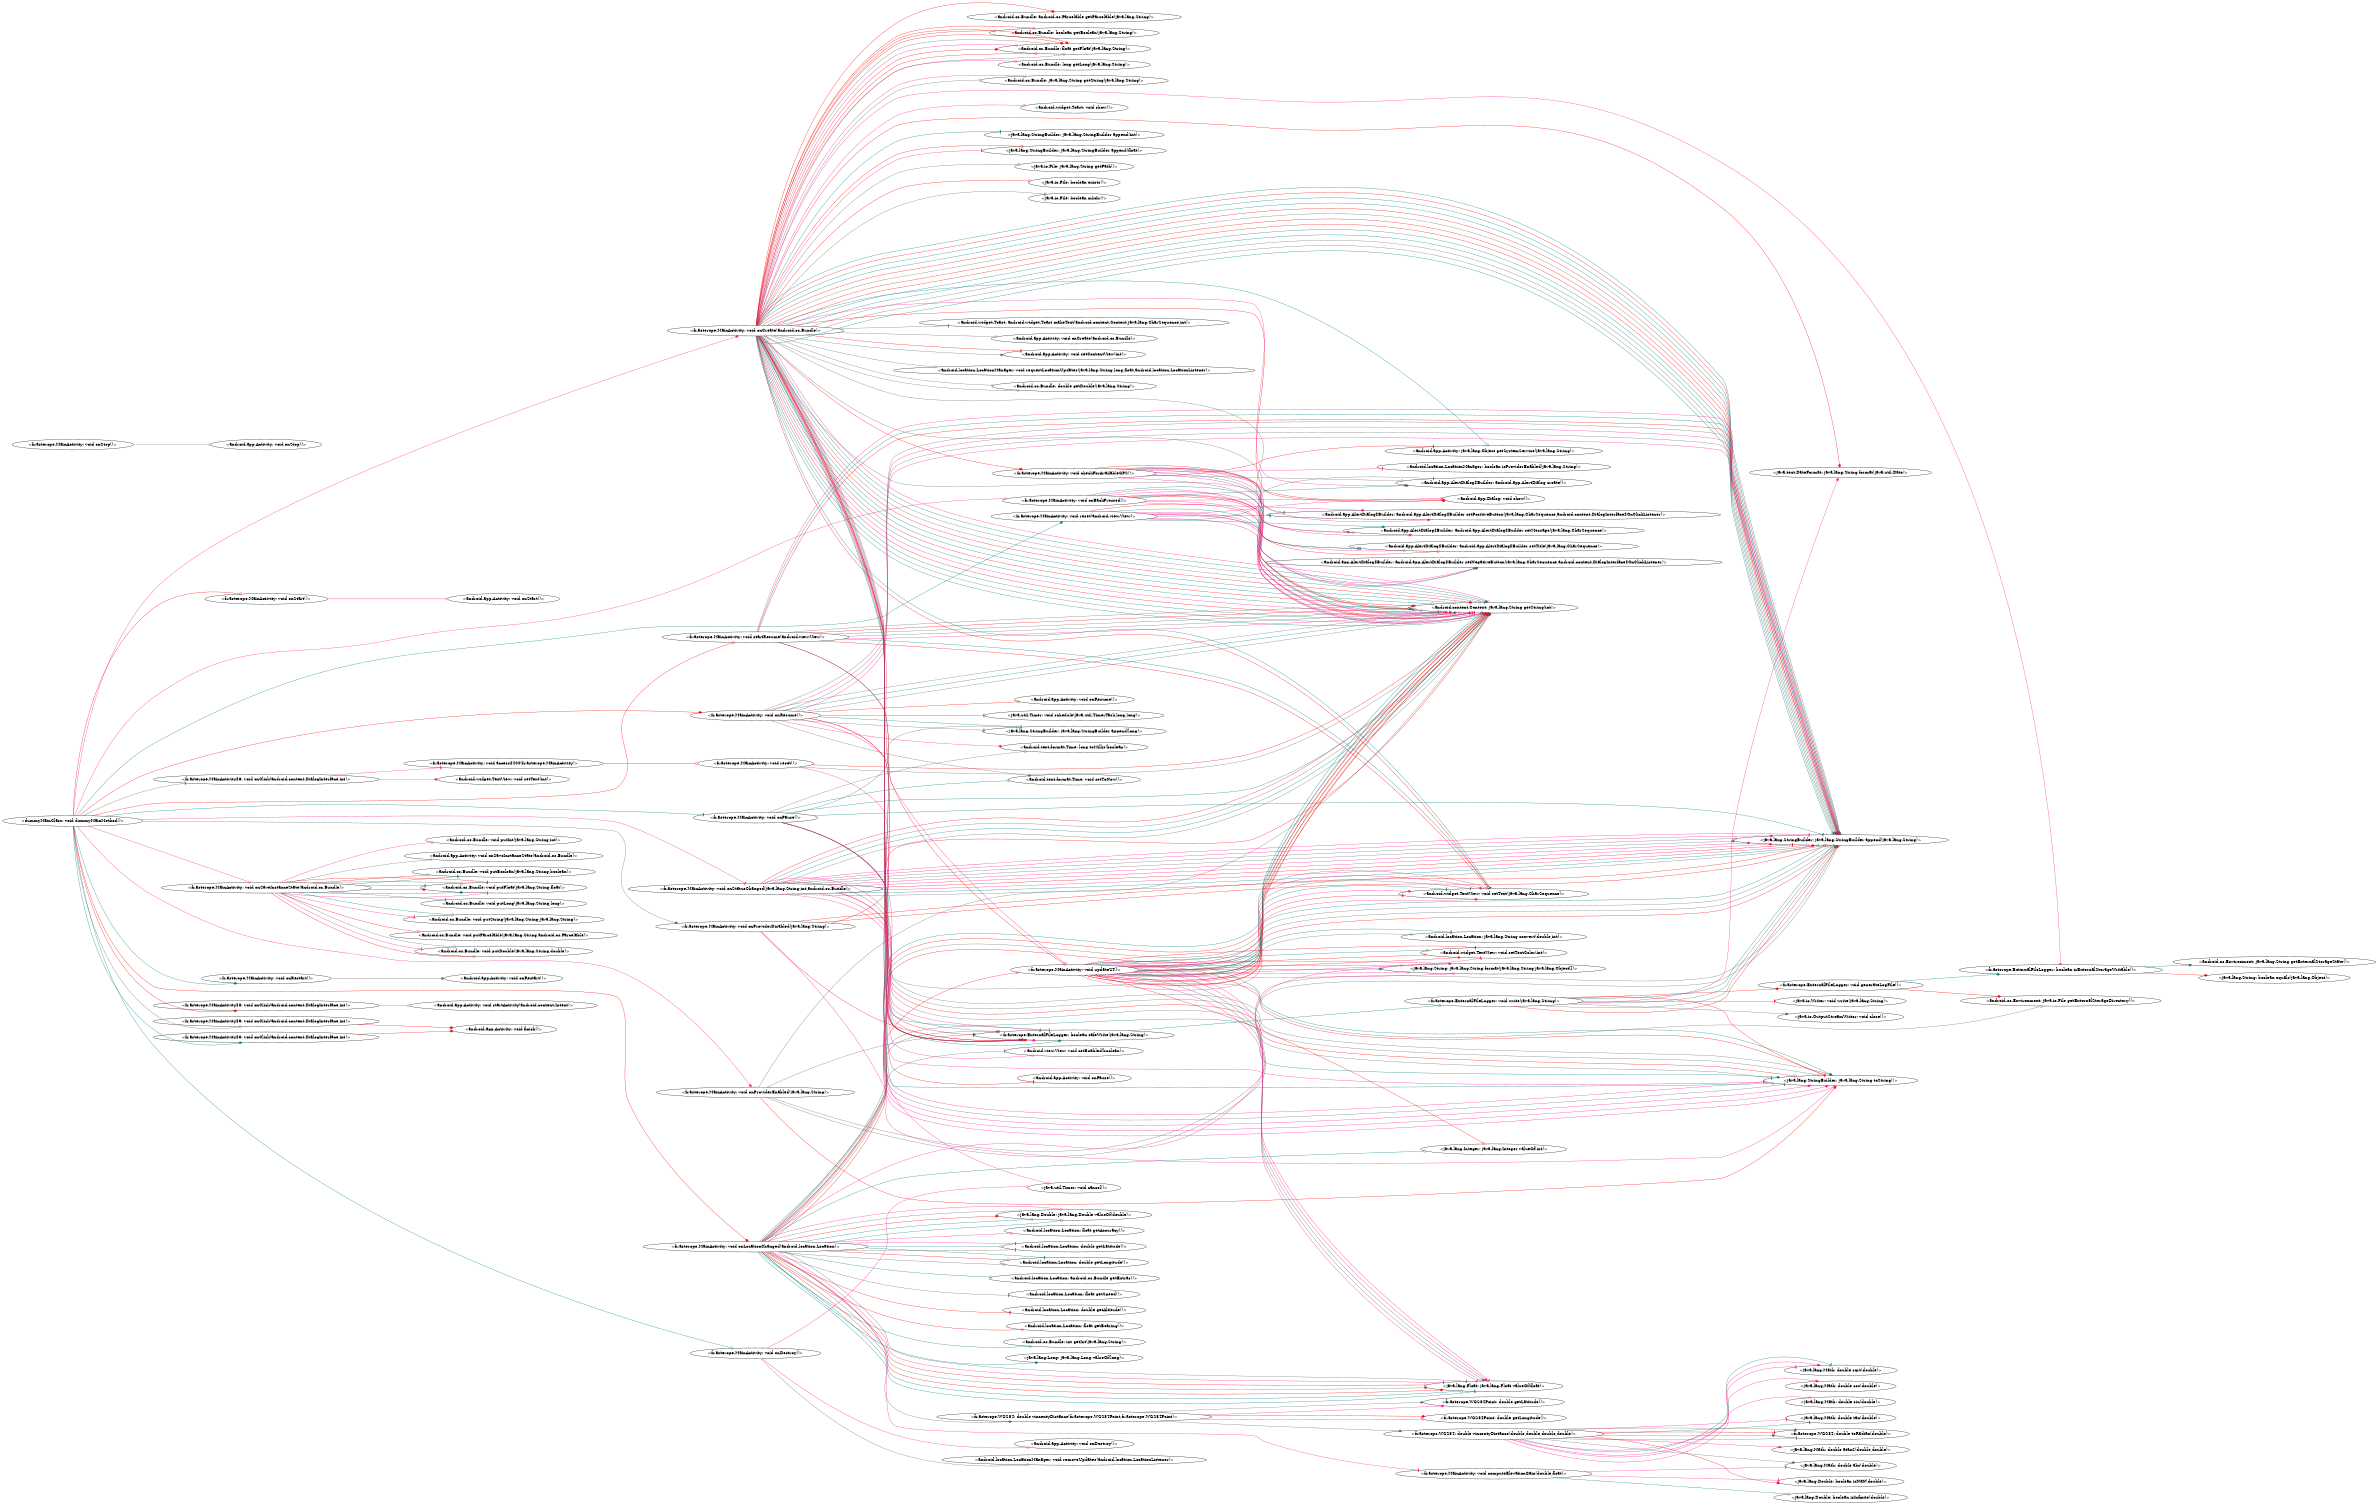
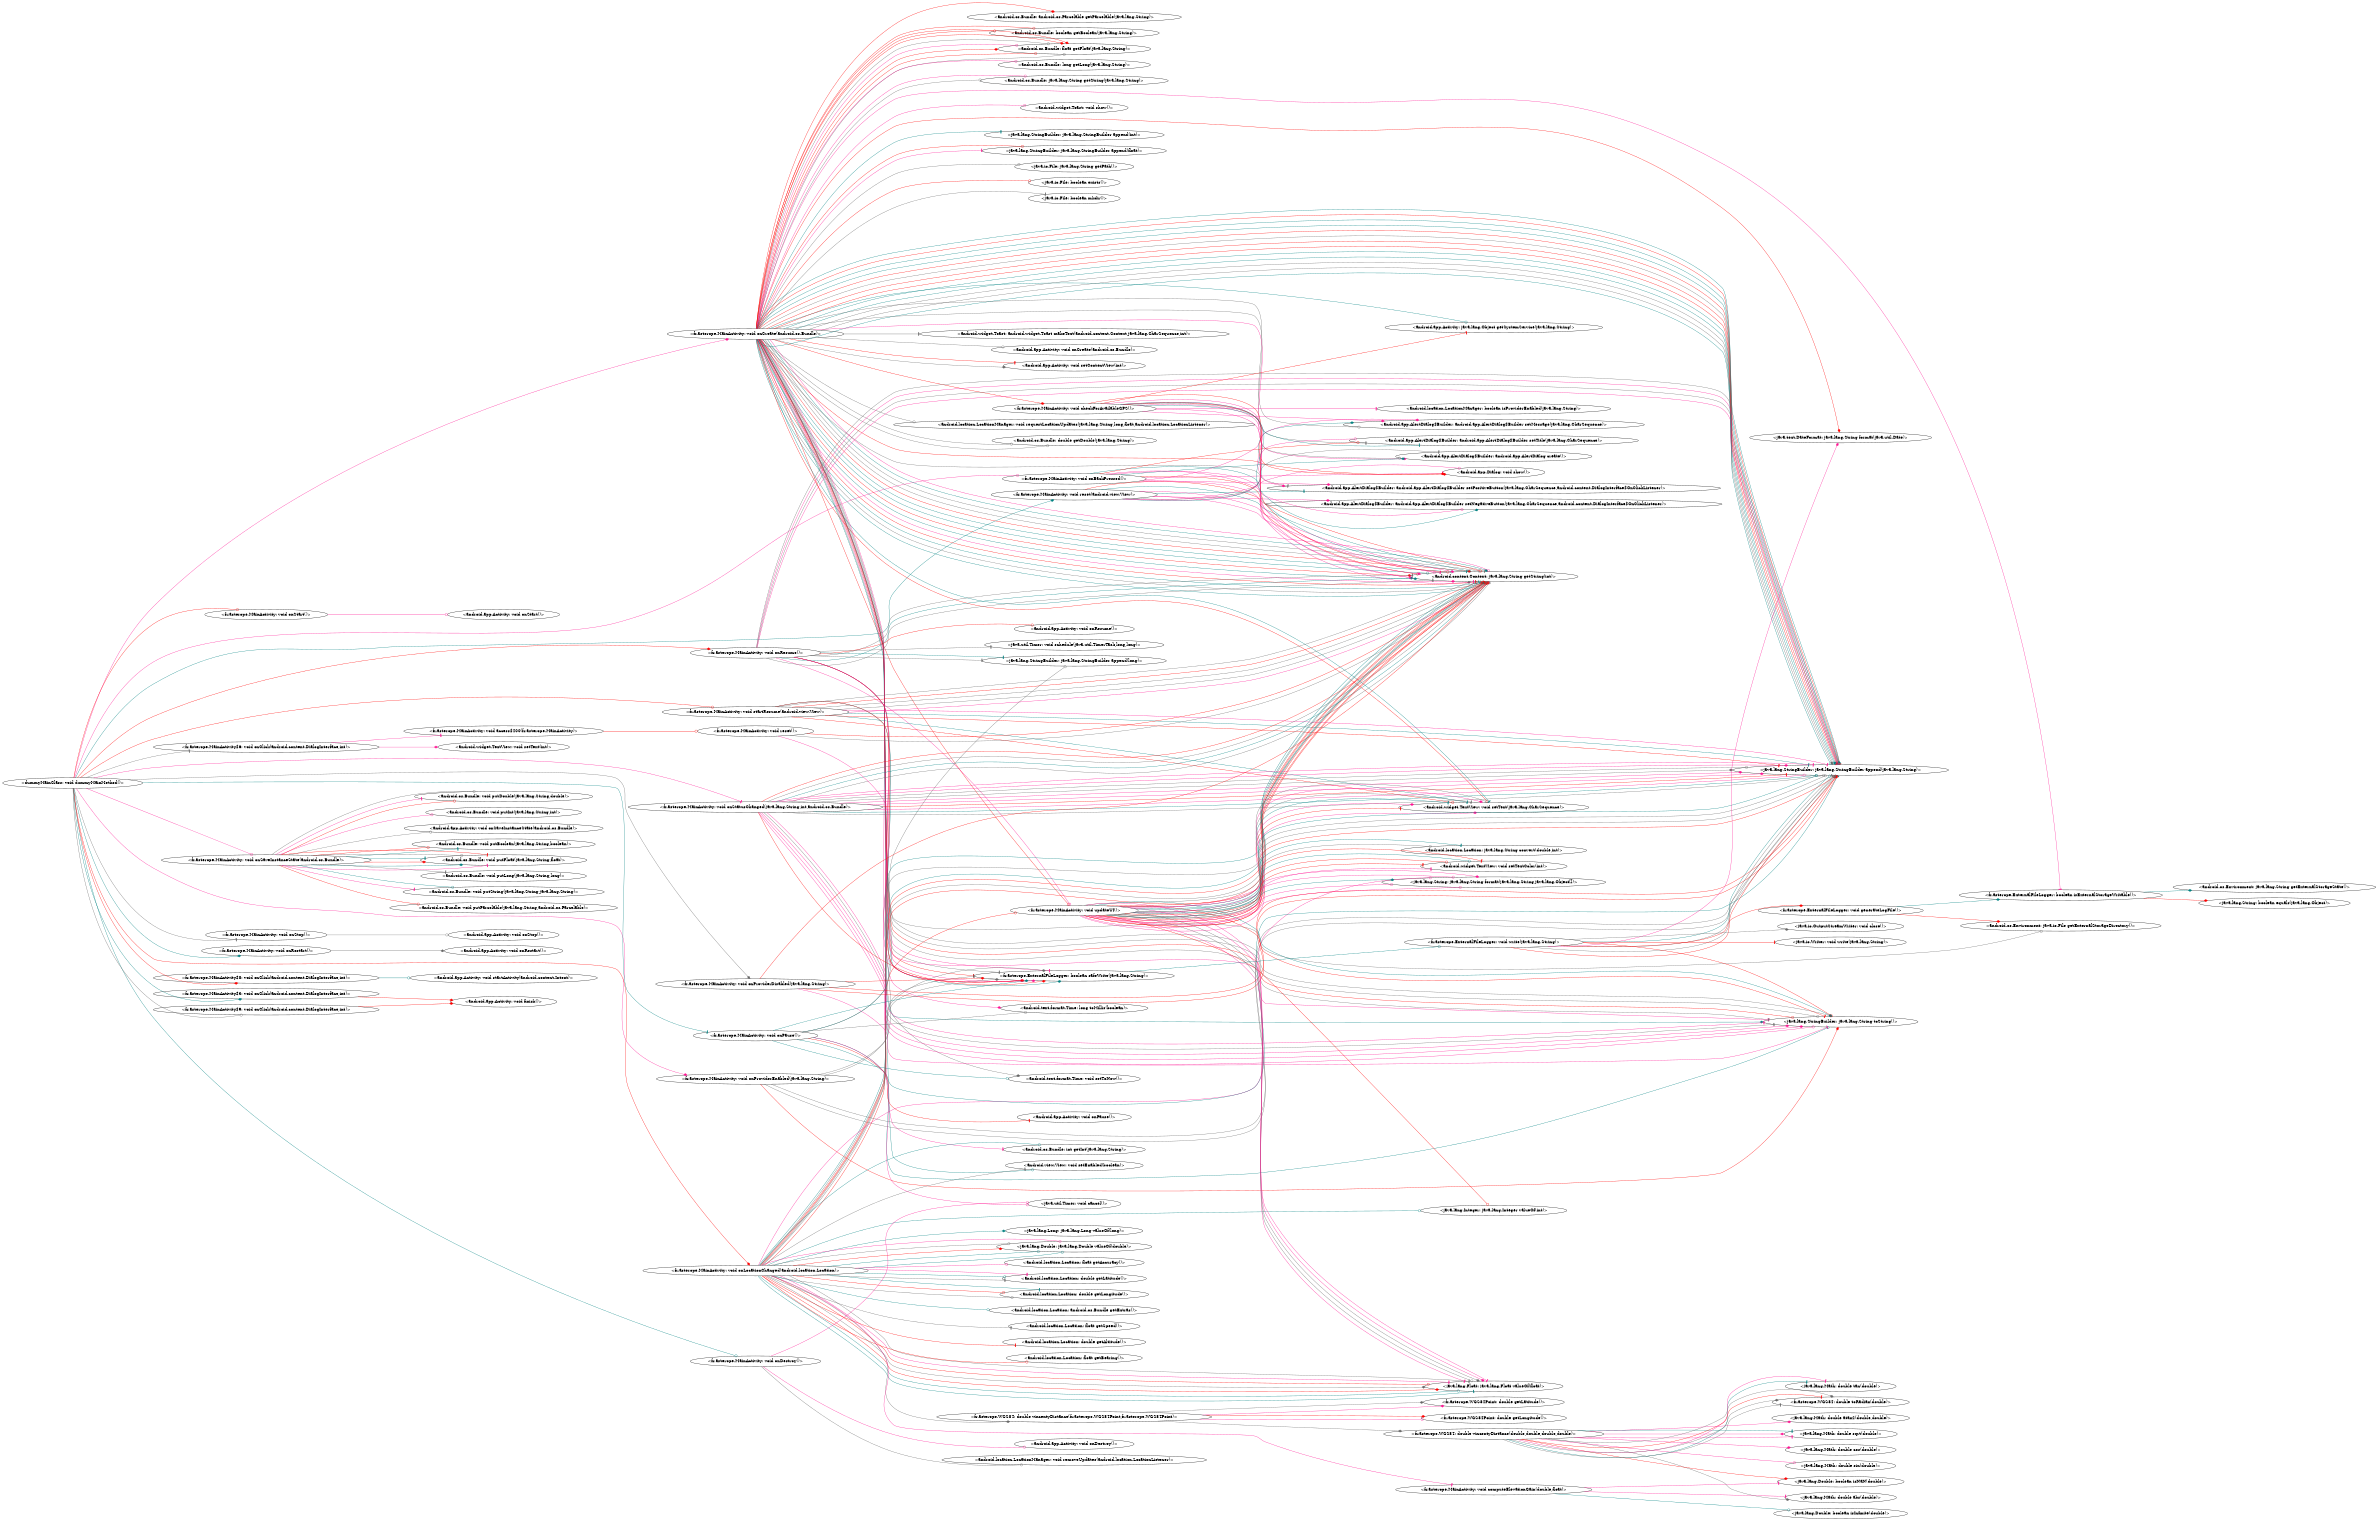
edge "<fr.asterope.MainActivity: void onCreate(android.os.Bundle)>" -> "<android.view.View: void setEnabled(boolean)>": color deeppink -> teal
edge "<fr.asterope.MainActivity: void onCreate(android.os.Bundle)>" -> "<android.os.Bundle: int getInt(java.lang.String)>": added
edge "<dummyMainClass: void dummyMainMethod()>" -> "<fr.asterope.MainActivity: void onStop()>": added
